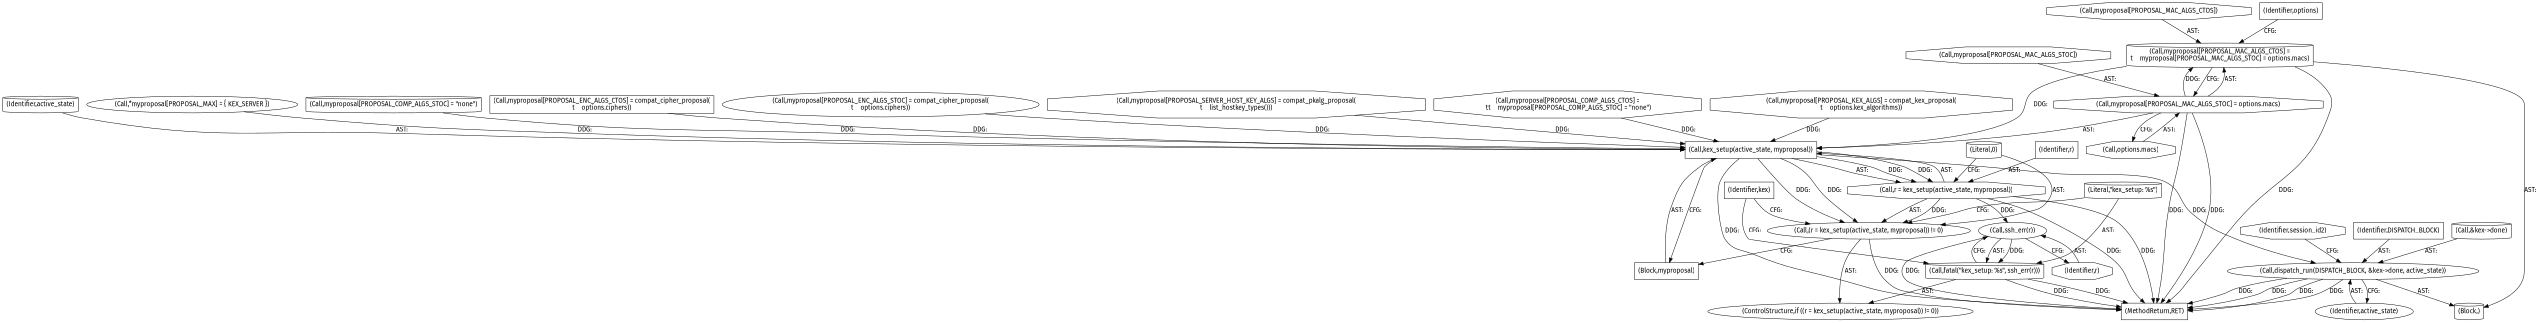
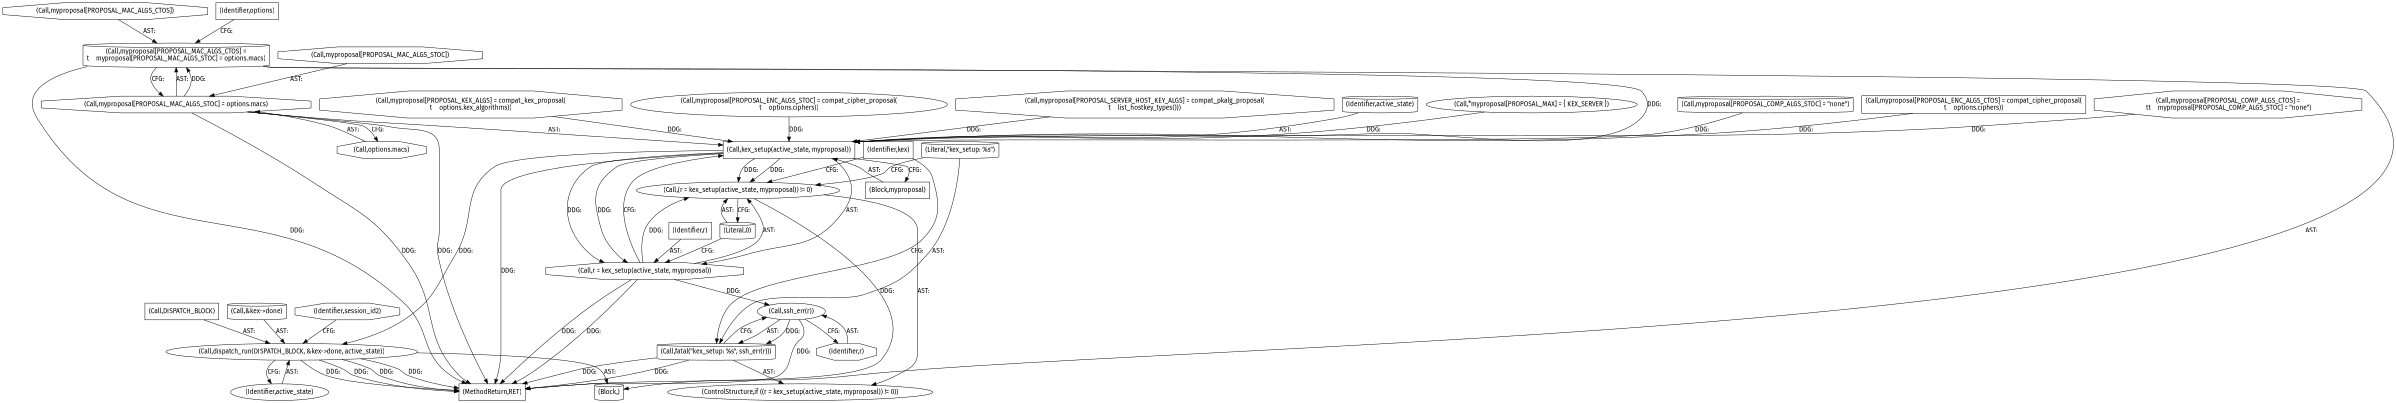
edge "(Call,r = kex_setup(active_state, myproposal))" -> "(Call,kex_setup(active_state, myproposal))": label "AST: " -> "CFG: "
node "(Identifier,DISPATCH_BLOCK)": label "(Identifier,DISPATCH_BLOCK)" -> "(Call,DISPATCH_BLOCK)"
edge "(Call,(r = kex_setup(active_state, myproposal)) != 0)" -> "(Block,myproposal)": now "(Call,(r = kex_setup(active_state, myproposal)) != 0)" -> "(Literal,0)"
